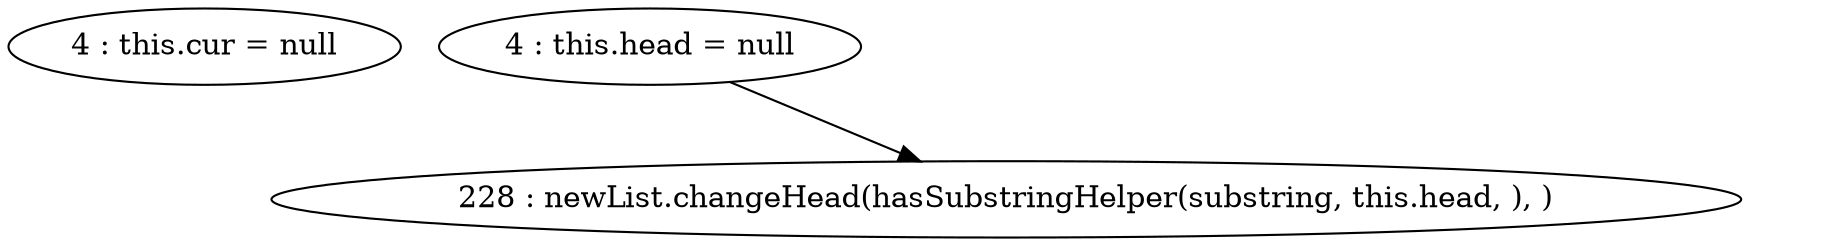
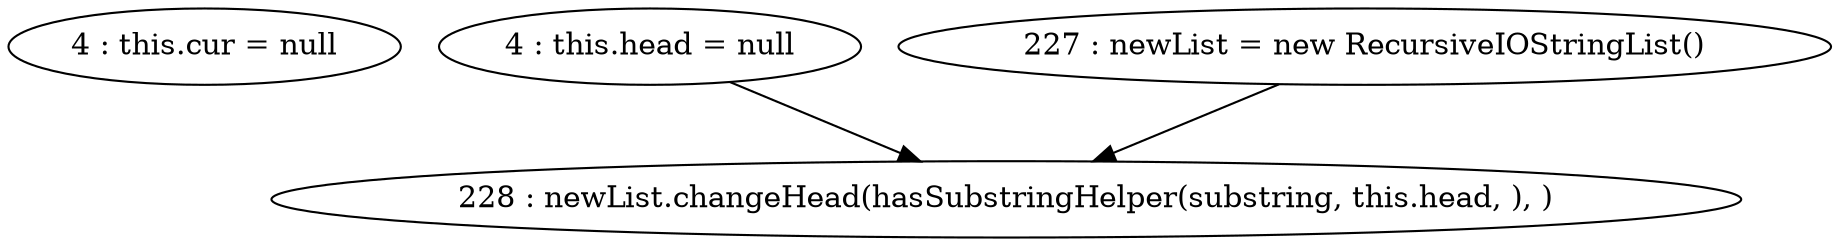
node "227 : newList = new RecursiveIOStringList()": added
